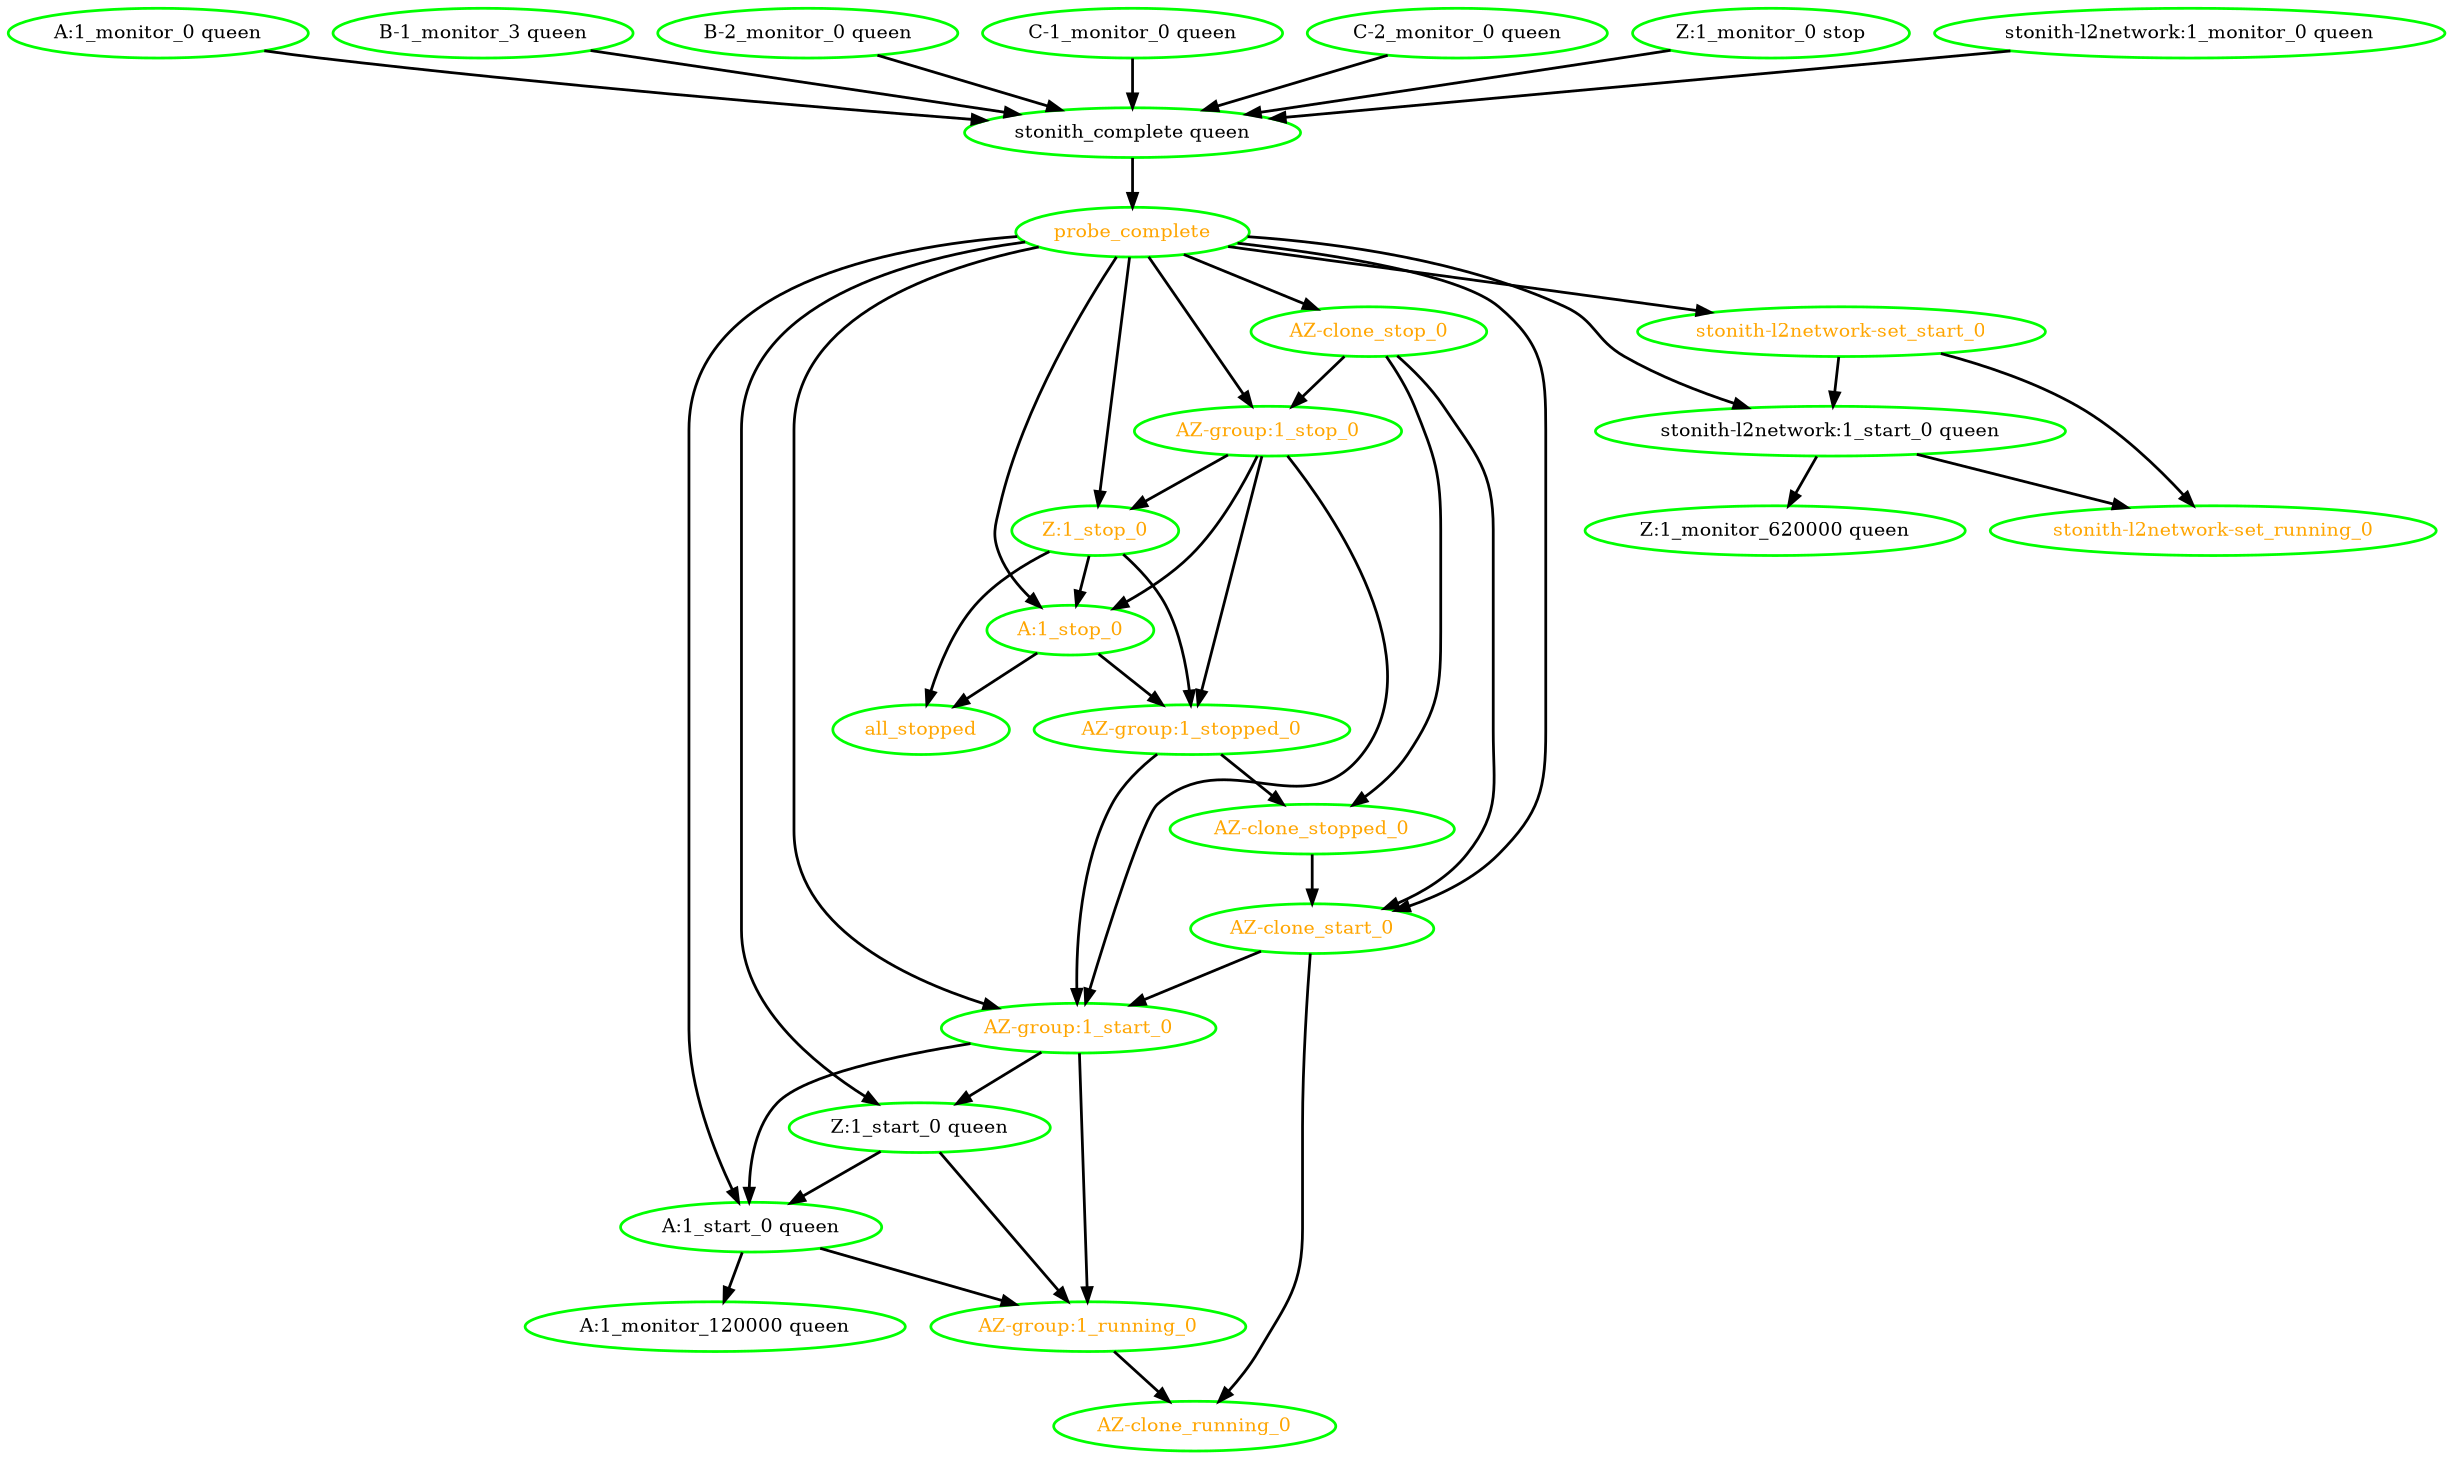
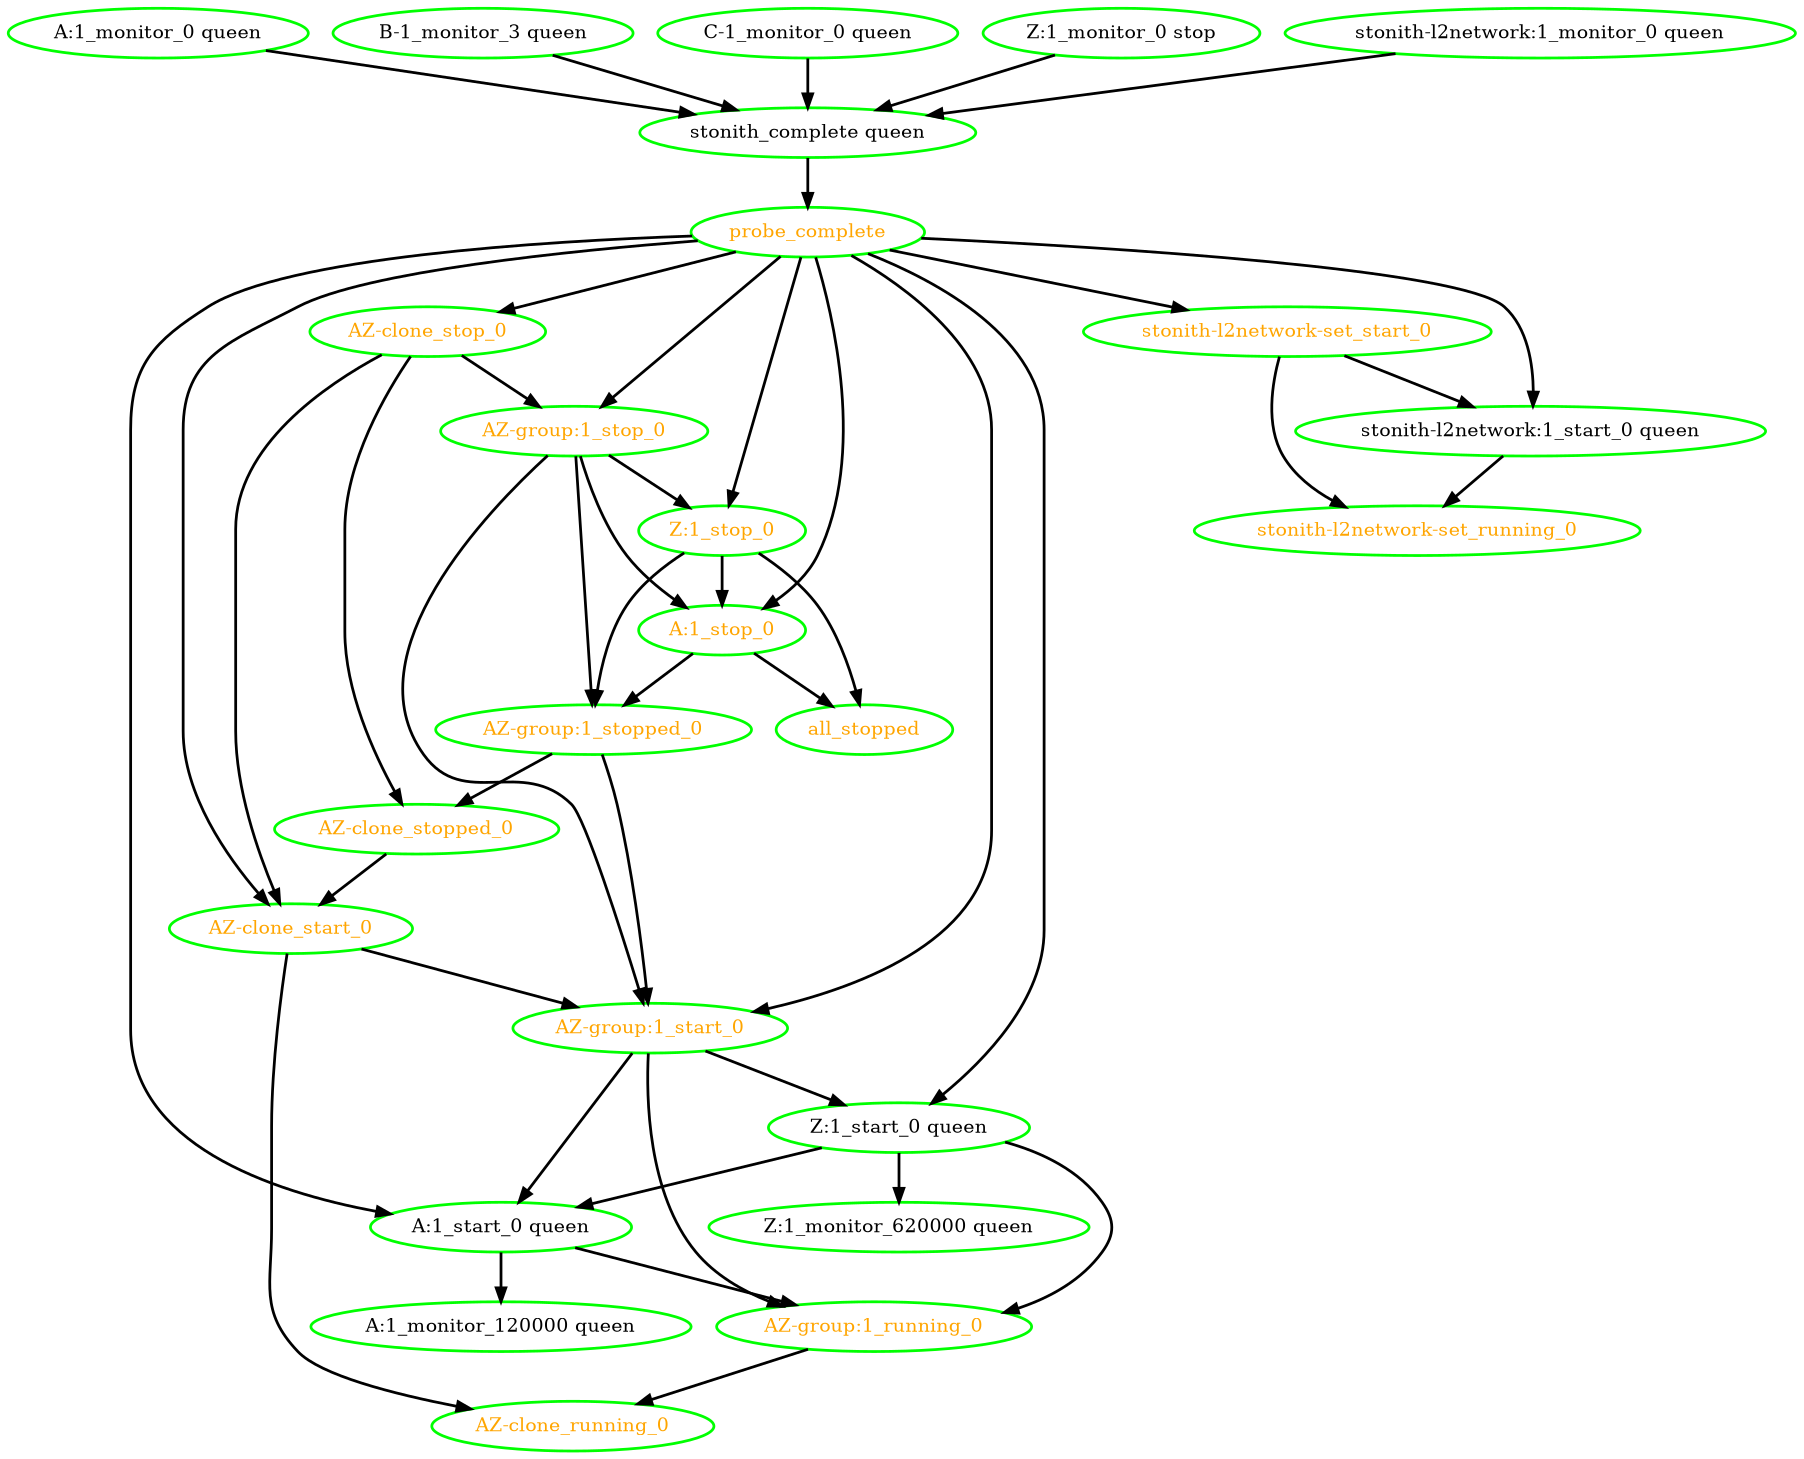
node "B-2_monitor_0 queen": removed
node "C-2_monitor_0 queen": removed
edge "stonith-l2network:1_start_0 queen" -> "Z:1_monitor_620000 queen": now "Z:1_start_0 queen" -> "Z:1_monitor_620000 queen"
